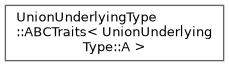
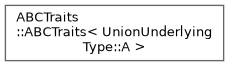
node "UnionUnderlyingType ::ABCTraits< UnionUnderlying Type::A >": label "UnionUnderlyingType ::ABCTraits< UnionUnderlying Type::A >" -> "ABCTraits ::ABCTraits< UnionUnderlying Type::A >"
